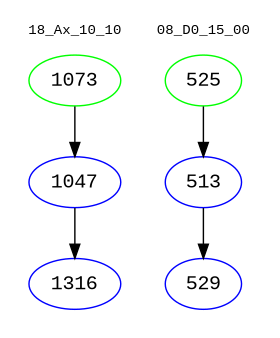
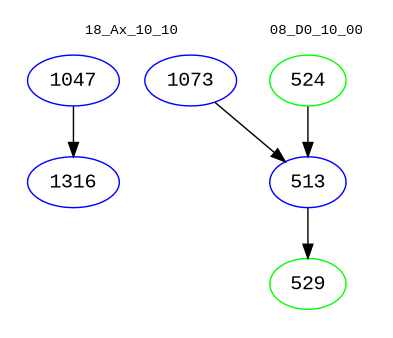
cluster "08_D0_15_00": label "08_D0_15_00" -> "08_D0_10_00"
node "1073": color green -> blue
node "525": label "525" -> "524"
edge "1073" -> "1047": now "1073" -> "513"
node "529": color blue -> green
